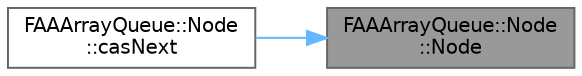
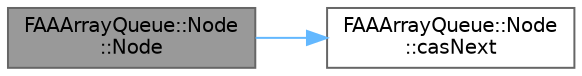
edge "FAAArrayQueue::Node ::casNext" -> "FAAArrayQueue::Node ::Node": reversed
